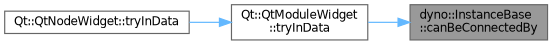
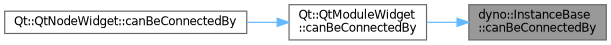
node "Qt::QtNodeWidget::tryInData": label "Qt::QtNodeWidget::tryInData" -> "Qt::QtNodeWidget::canBeConnectedBy"
node "Qt::QtModuleWidget ::tryInData": label "Qt::QtModuleWidget ::tryInData" -> "Qt::QtModuleWidget ::canBeConnectedBy"
